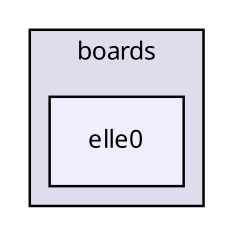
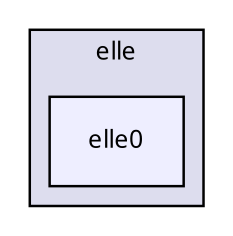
cluster "boards": label "boards" -> "elle"
